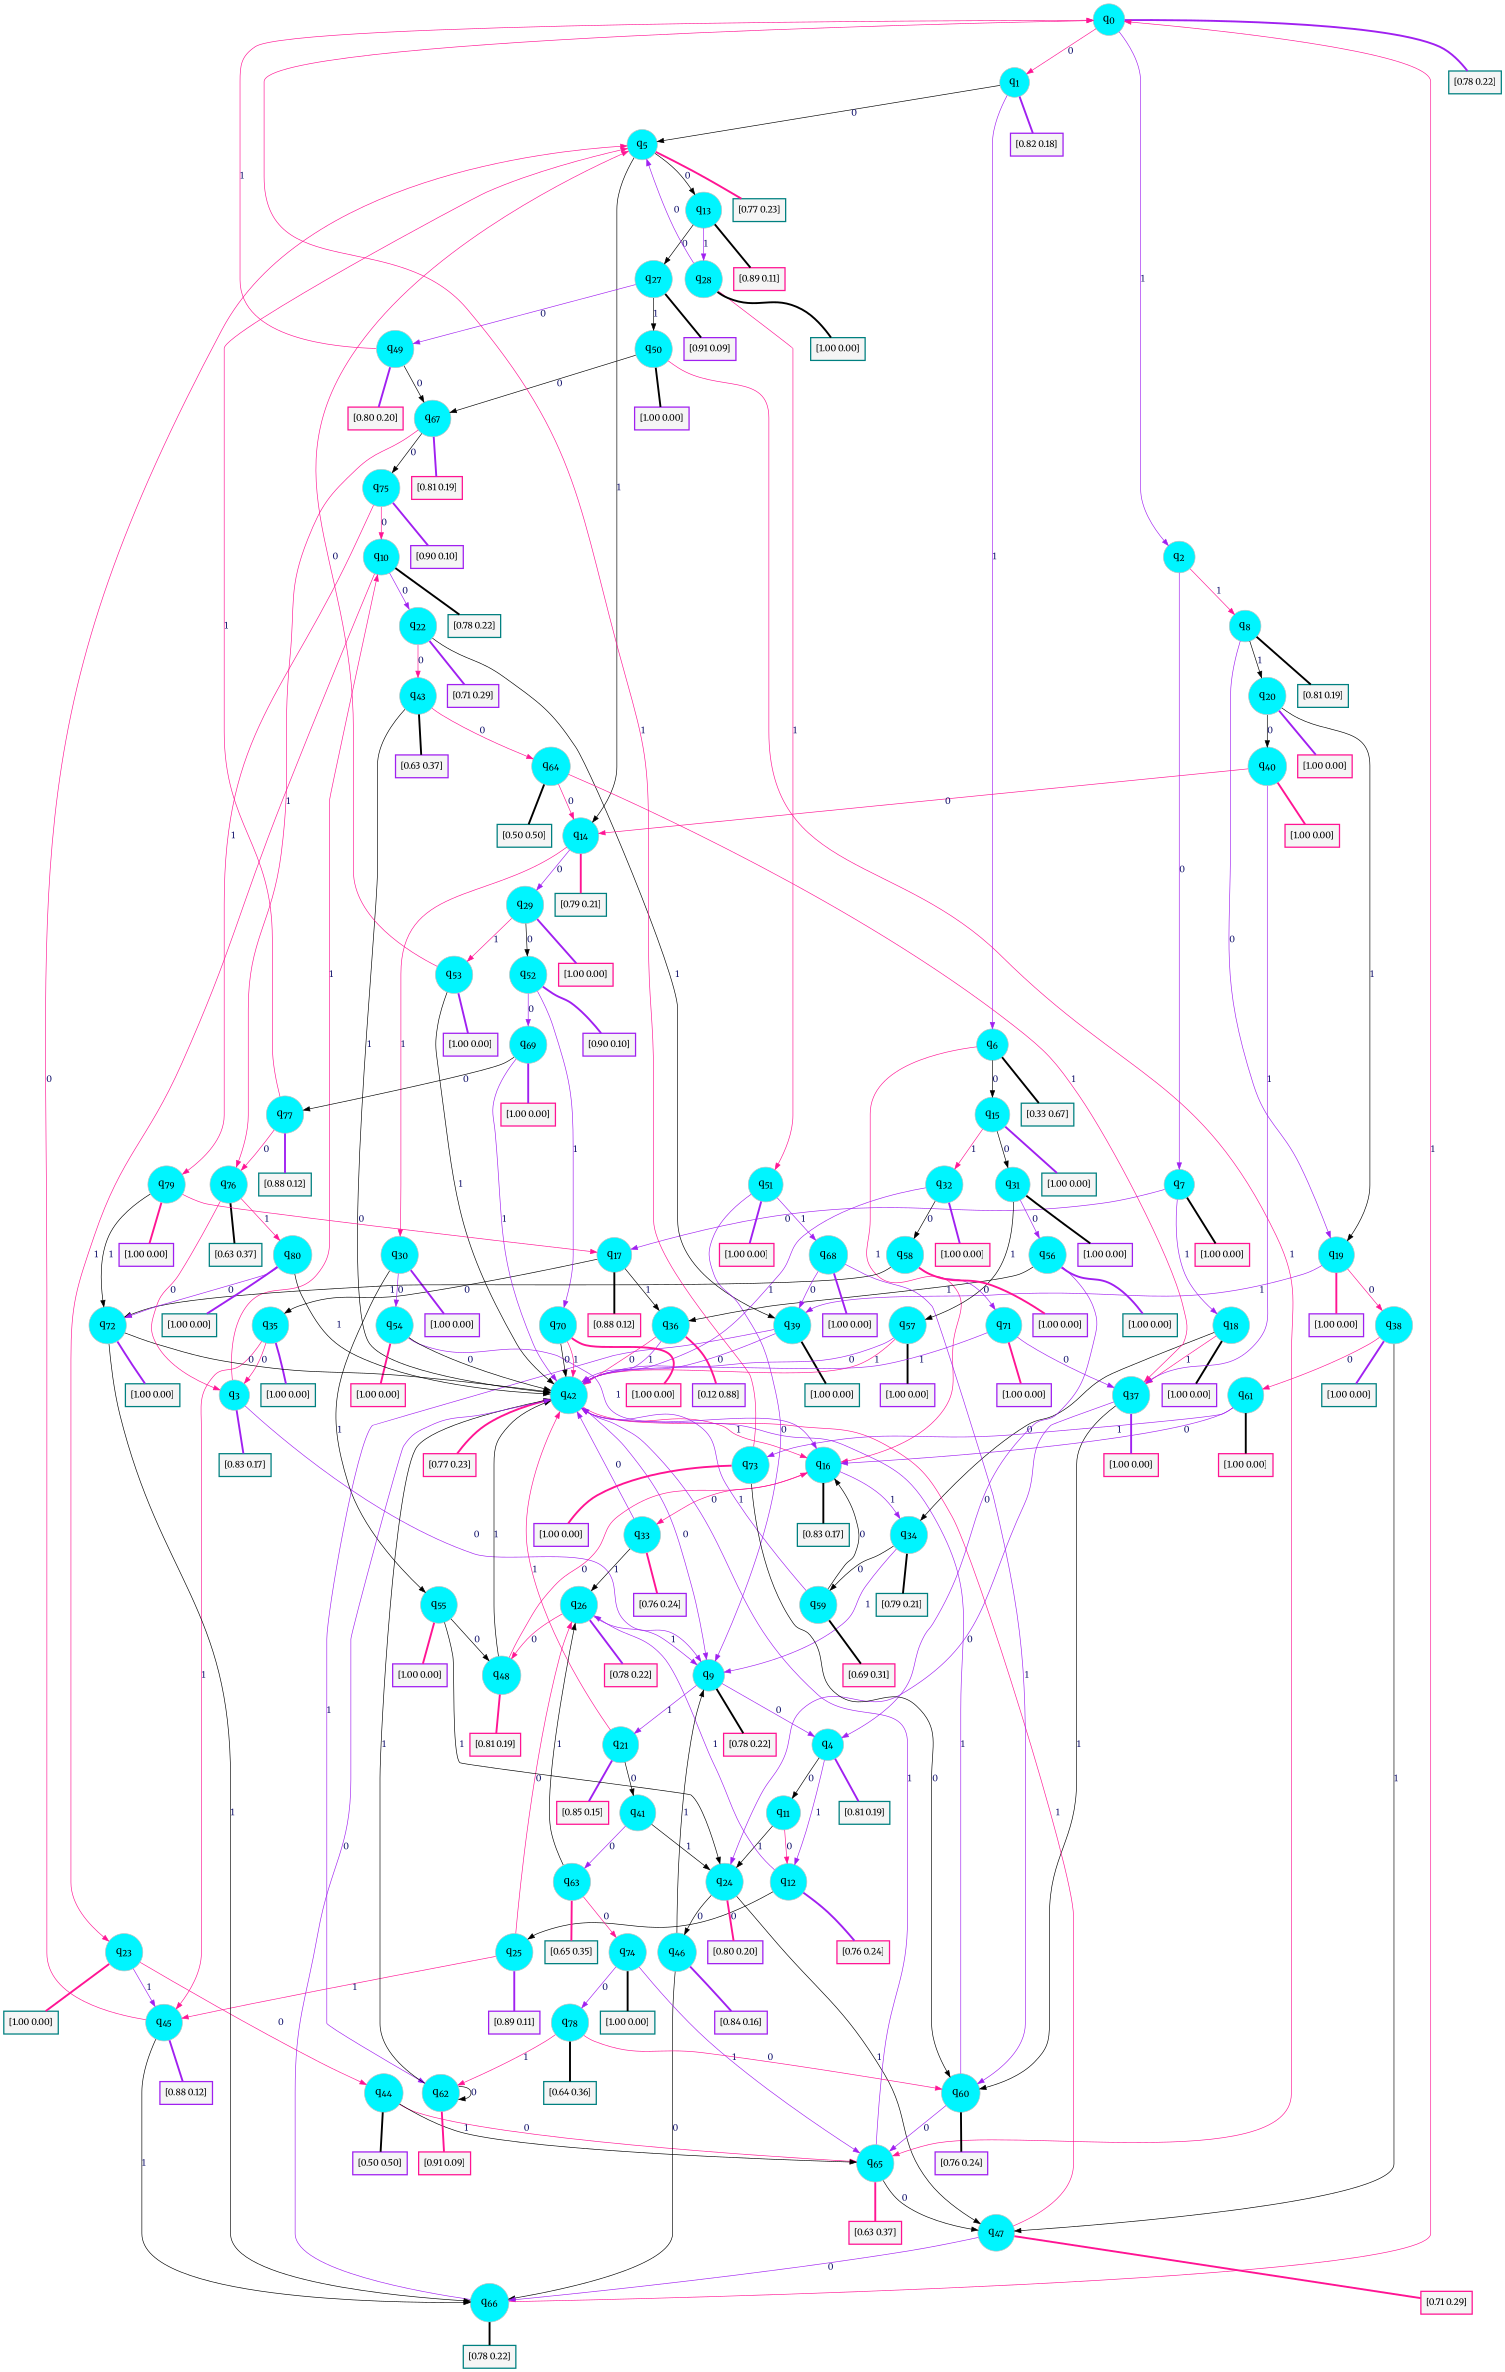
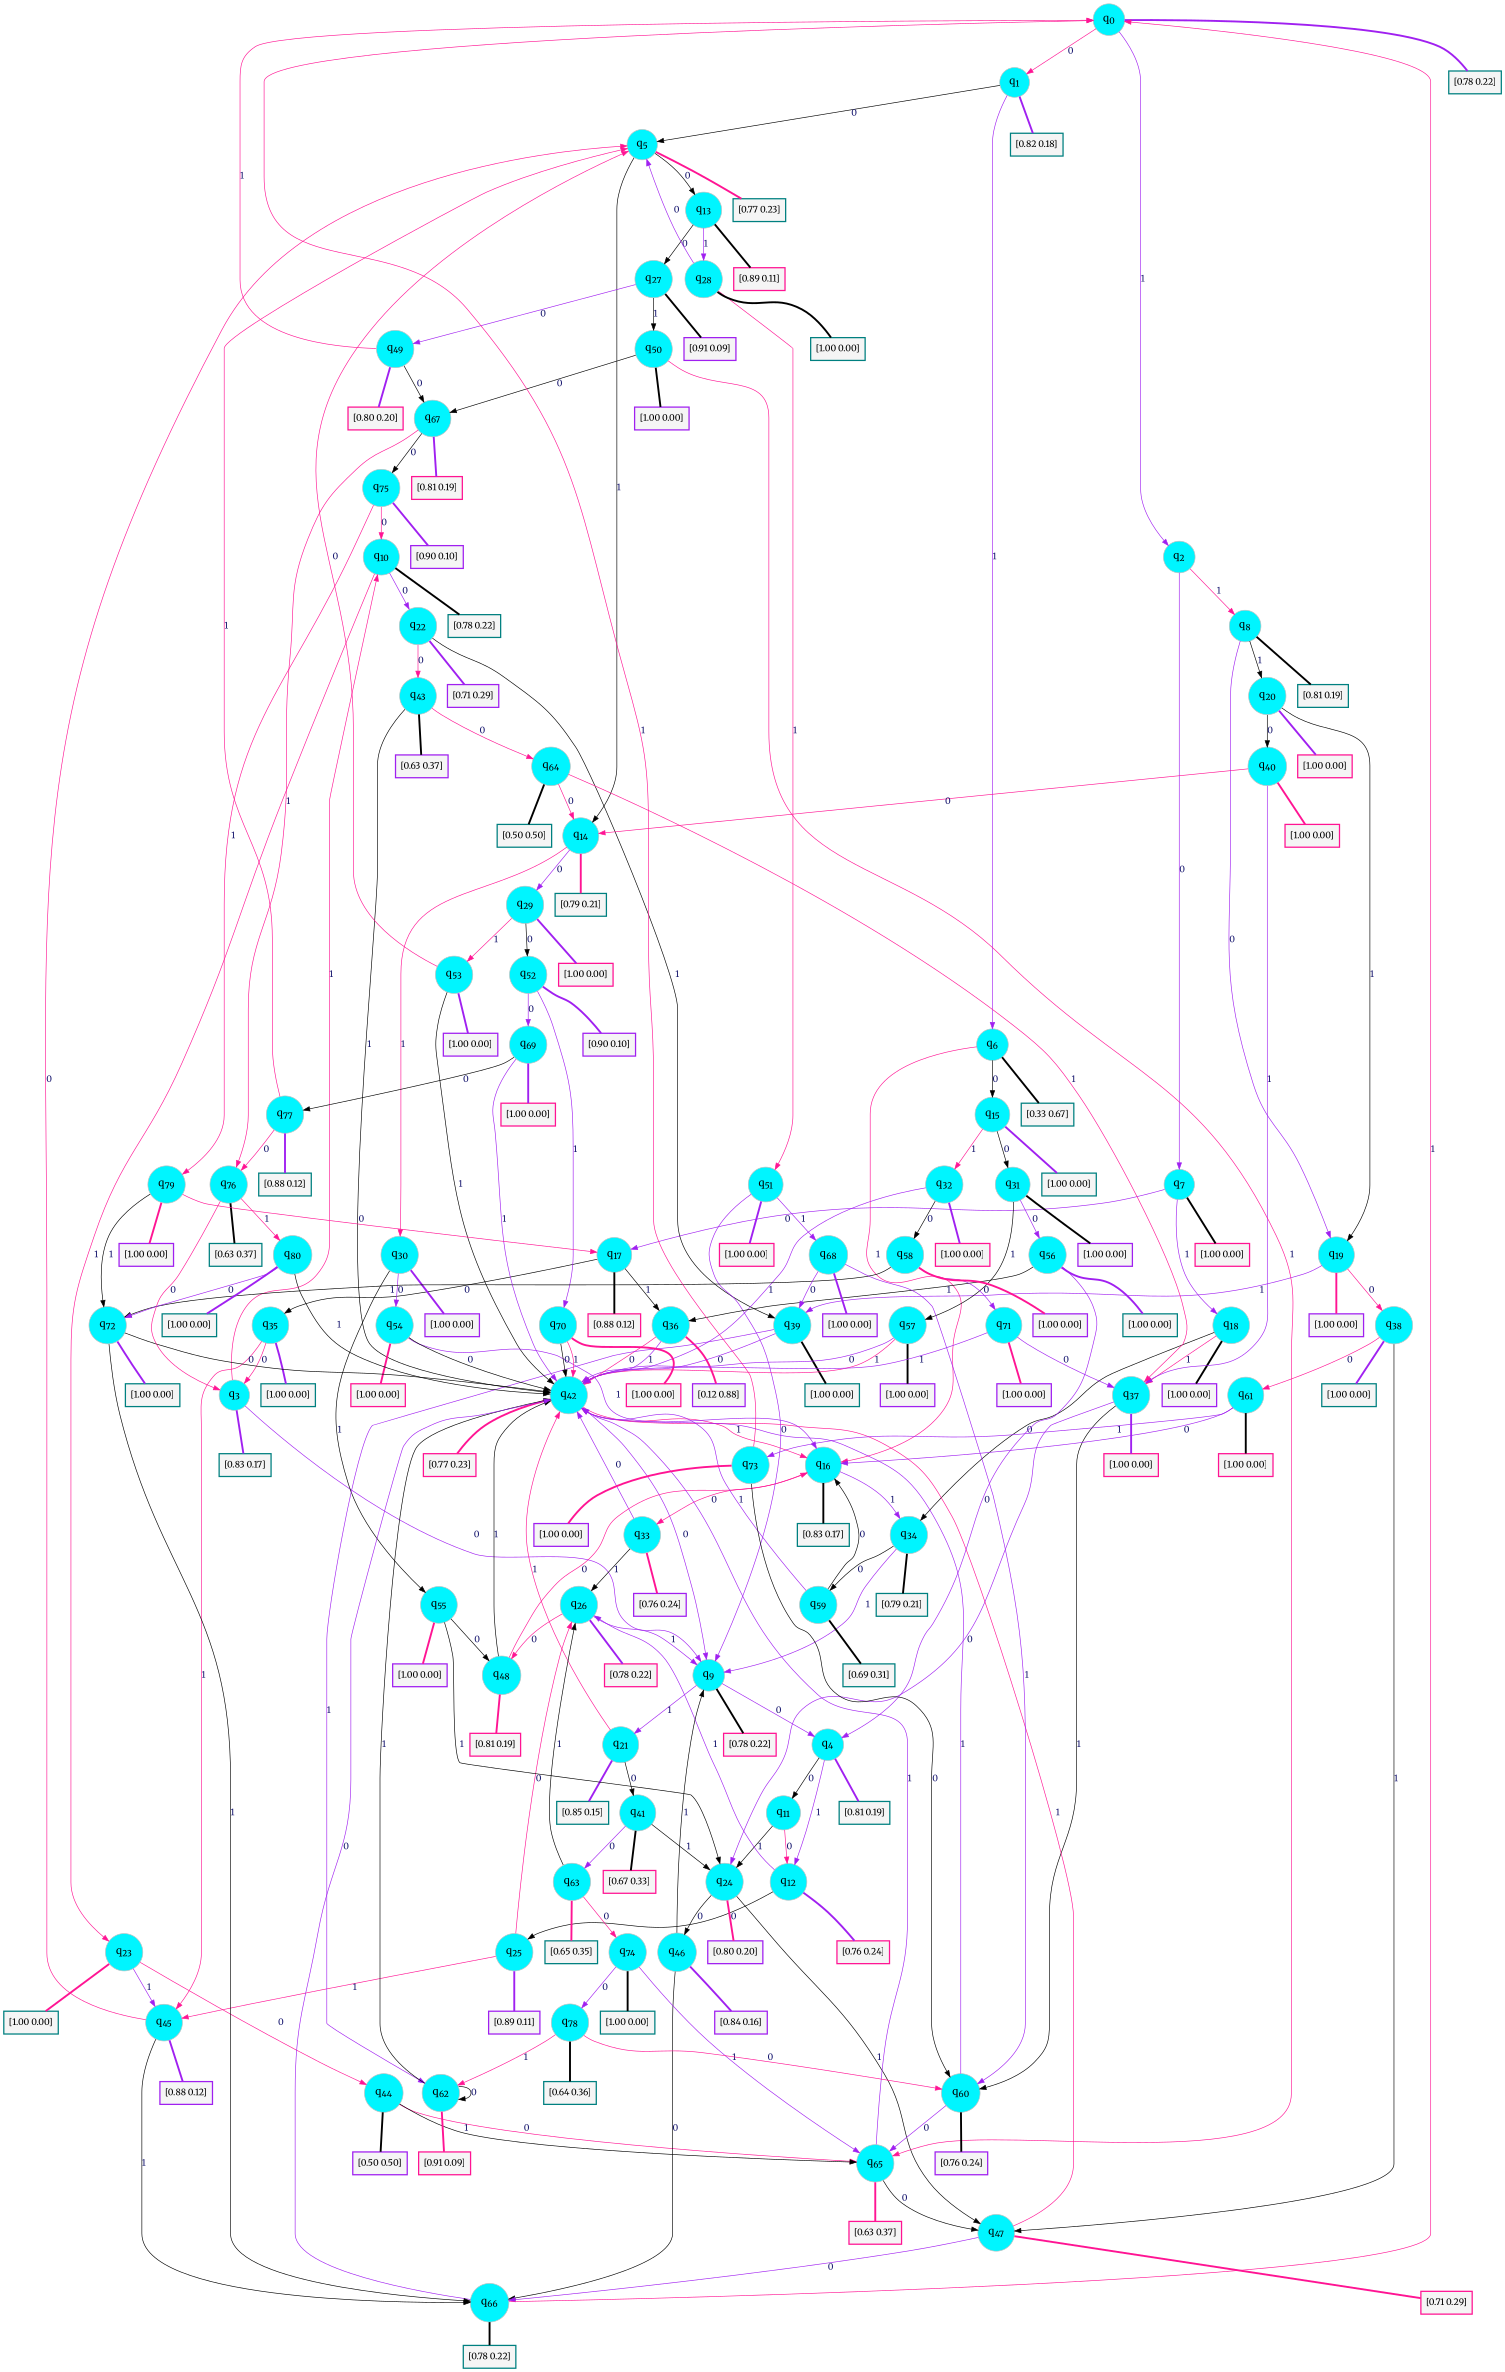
node "[0.82 0.18]": color purple -> teal
node "[0.69 0.31]": color deeppink -> teal
node "[0.85 0.15]": color deeppink -> teal
node "[0.67 0.33]": added
